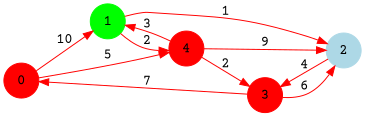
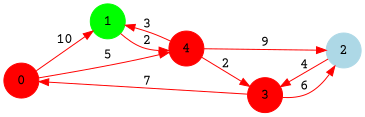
edge "1" -> "2": removed, label "1"
